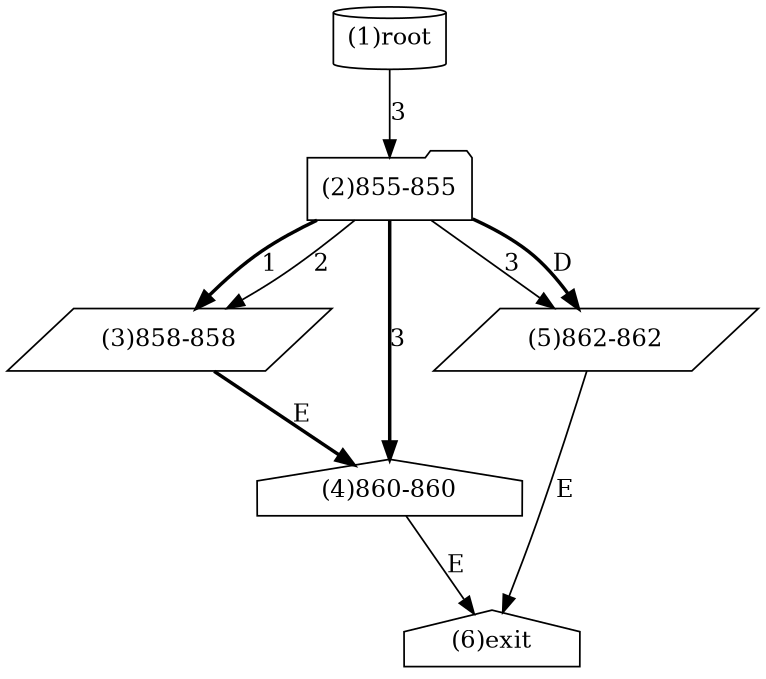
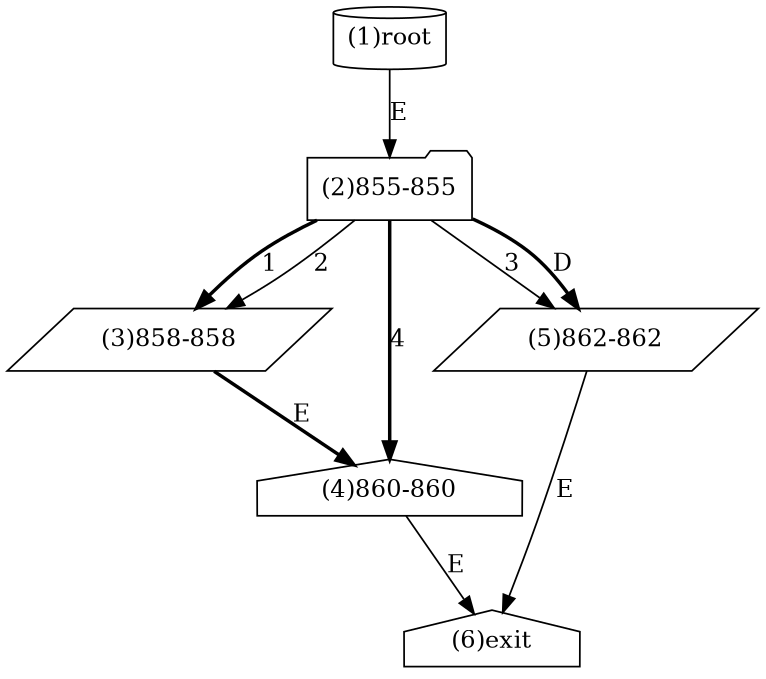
edge "(1)root" -> "(2)855-855": label "3" -> "E"
edge "(2)855-855" -> "(4)860-860": label "3" -> "4"
